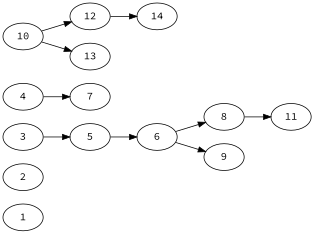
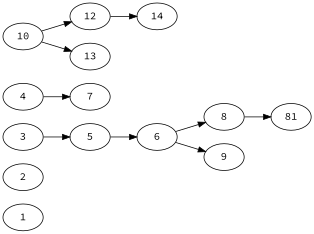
node "11": label "11" -> "81"
